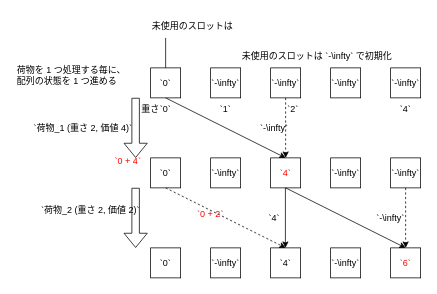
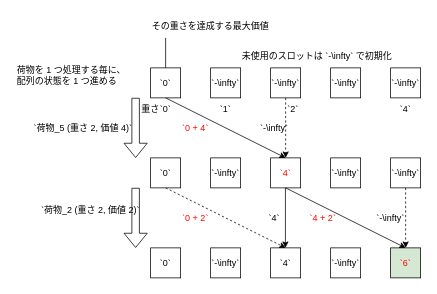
node "未使用のスロットは": label "未使用のスロットは" -> "その重さを達成する最大価値"
node "`荷物_1 (重さ 2, 価値 4)`": label "`荷物_1 (重さ 2, 価値 4)`" -> "`荷物_5 (重さ 2, 価値 4)`"
node "`0 + 4`": moved (128, 162) -> (195, 128)
node "`0 + 2`": moved (210, 214) -> (195, 218)
node "`4 + 2`": added
node "`6`": fillcolor #ffffff -> #d5e8d4
